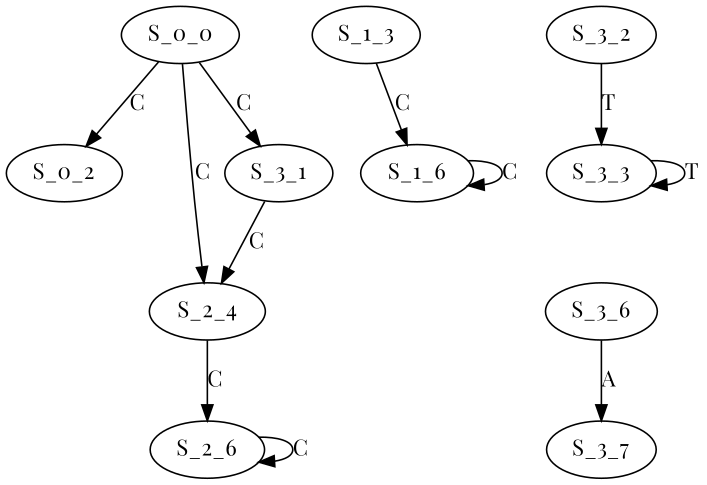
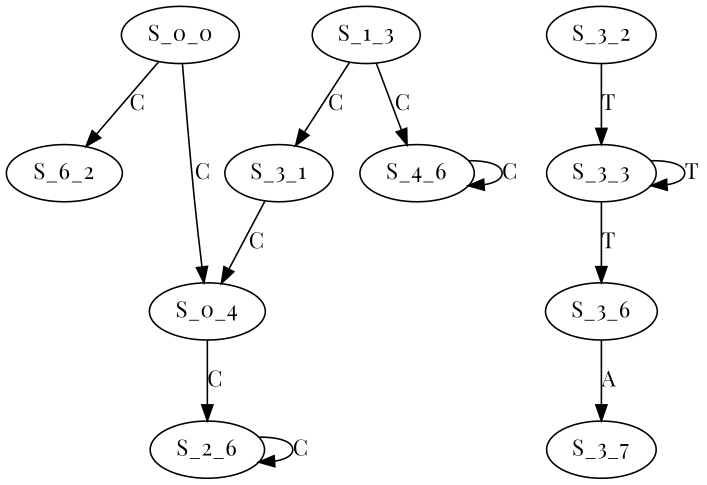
edge "S_0_0" -> "S_3_1": now "S_1_3" -> "S_3_1"
node "S_0_2": label "S_0_2" -> "S_6_2"
node "S_1_6": label "S_1_6" -> "S_4_6"
edge "S_3_3" -> "S_3_6": added, label "T"
node "S_2_4": label "S_2_4" -> "S_0_4"
